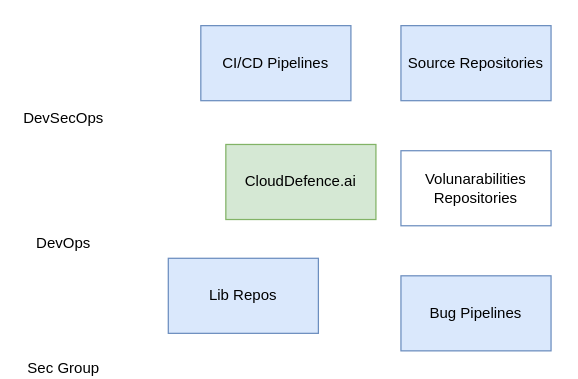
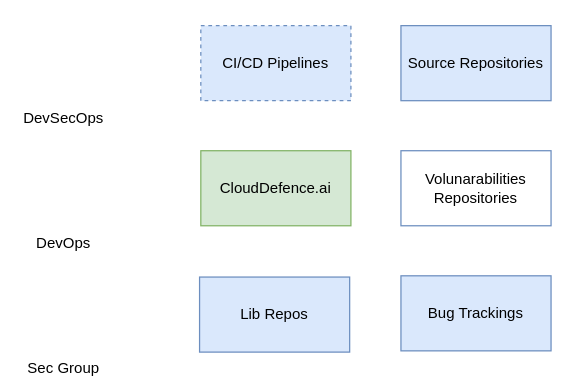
node "CI/CD Pipelines": style solid -> dashed
node "CloudDefence.ai": moved (301, 182) -> (276, 188)
node "Lib Repos": moved (243, 296) -> (274, 314)
node "Bug Pipelines": label "Bug Pipelines" -> "Bug Trackings"
